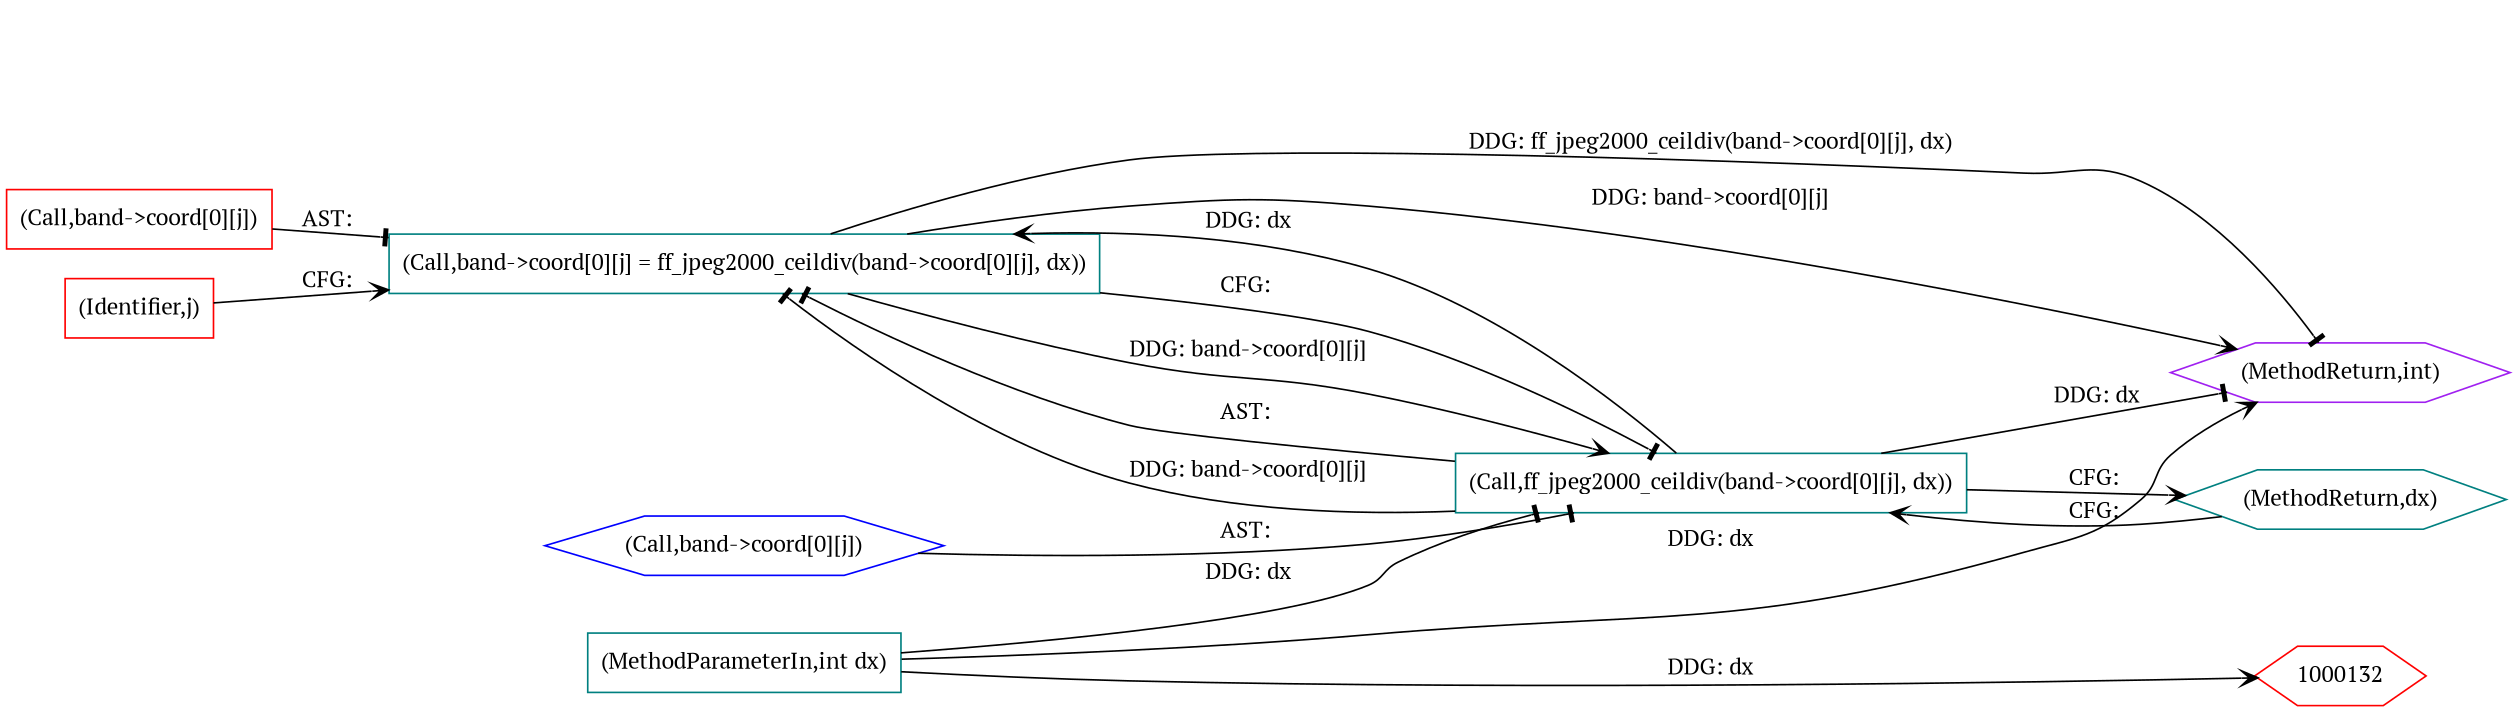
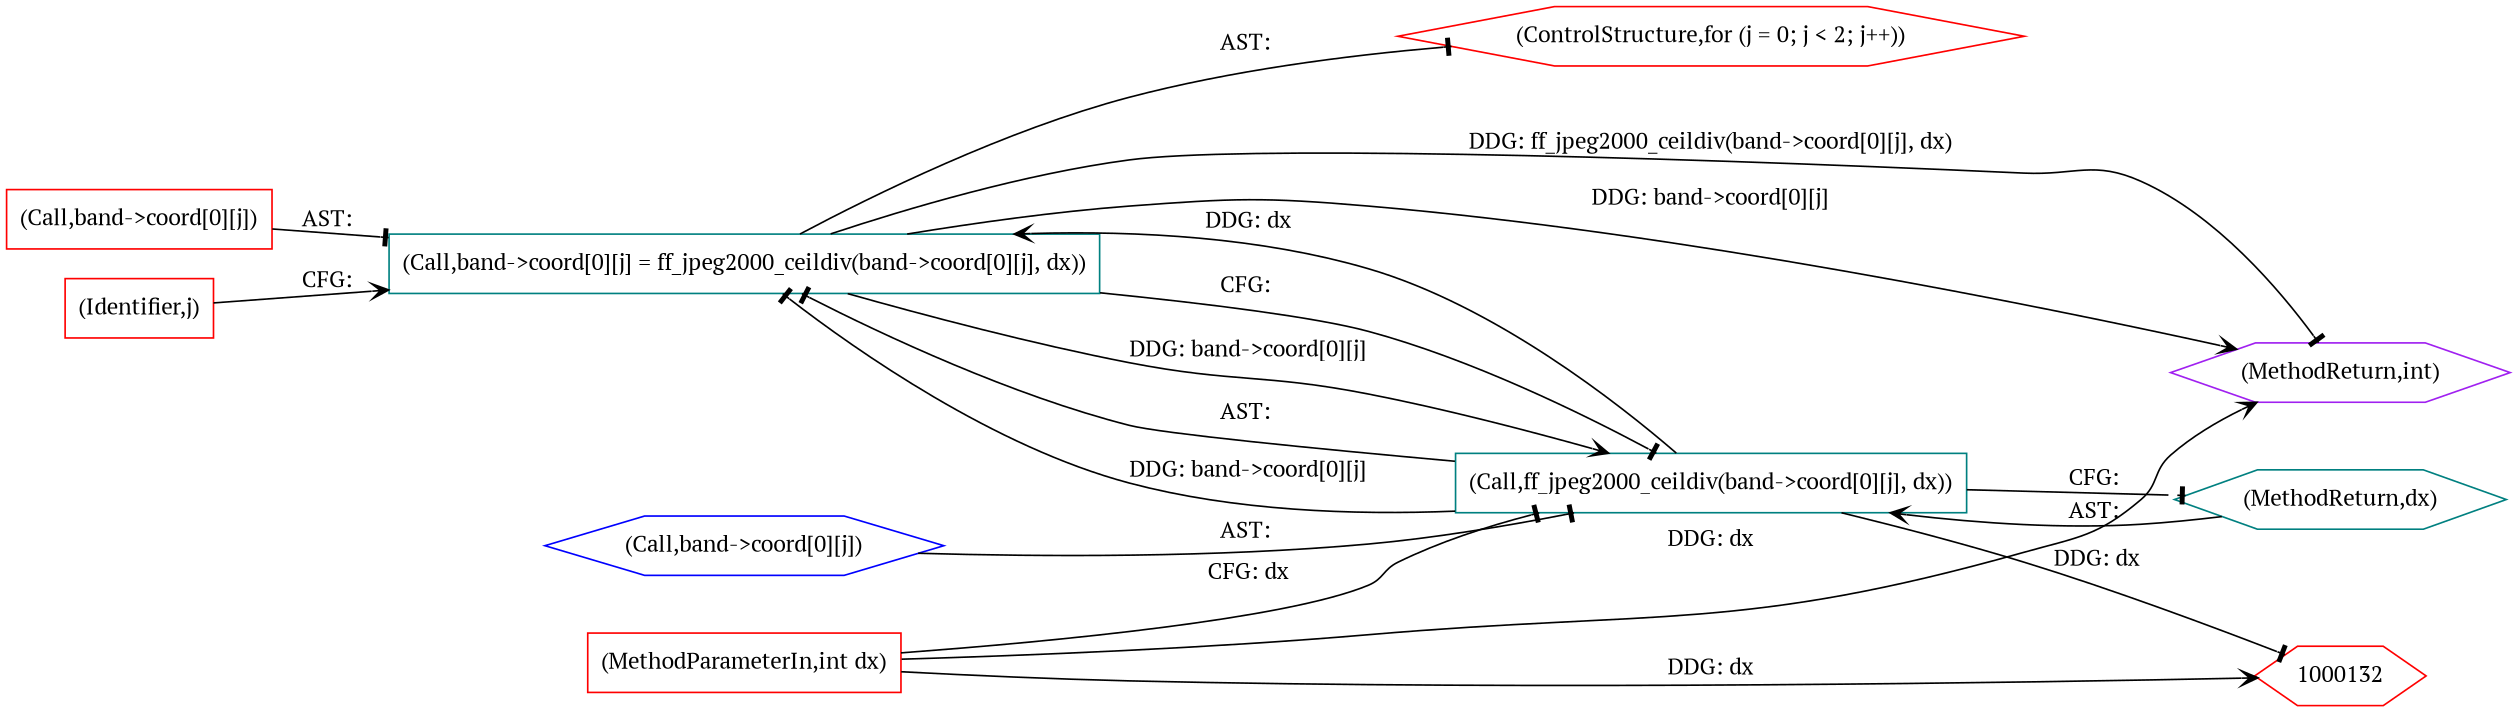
node "(ControlStructure,for (j = 0; j < 2; j++))": added
edge "(Call,ff_jpeg2000_ceildiv(band->coord[0][j], dx))" -> "(MethodReturn,int)": now "(Call,ff_jpeg2000_ceildiv(band->coord[0][j], dx))" -> "1000132"
edge "(Call,ff_jpeg2000_ceildiv(band->coord[0][j], dx))" -> "(MethodReturn,dx)": arrowhead vee -> tee
edge "(MethodReturn,dx)" -> "(Call,ff_jpeg2000_ceildiv(band->coord[0][j], dx))": label "CFG: " -> "AST: "
edge "(MethodParameterIn,int dx)" -> "(Call,ff_jpeg2000_ceildiv(band->coord[0][j], dx))": label "DDG: dx" -> "CFG: dx"
node "(MethodParameterIn,int dx)": color teal -> red
